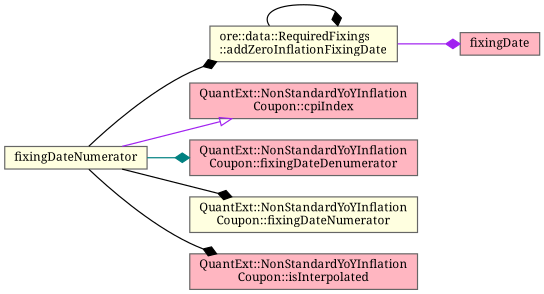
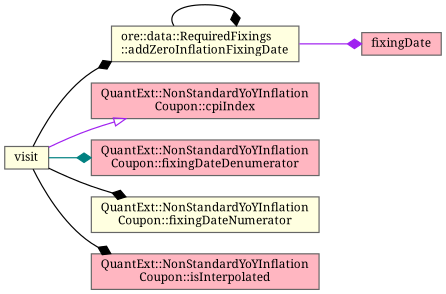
node "fixingDateNumerator": label "fixingDateNumerator" -> "visit"
